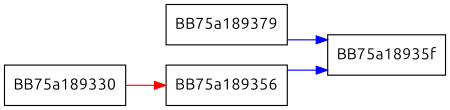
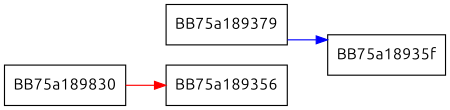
edge "BB75a189356" -> "BB75a18935f": removed
node "BB75a189330": label "BB75a189330" -> "BB75a189830"
